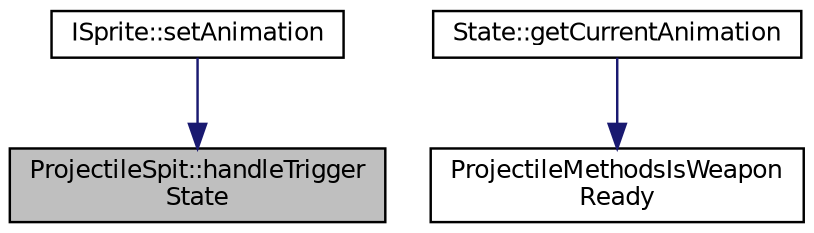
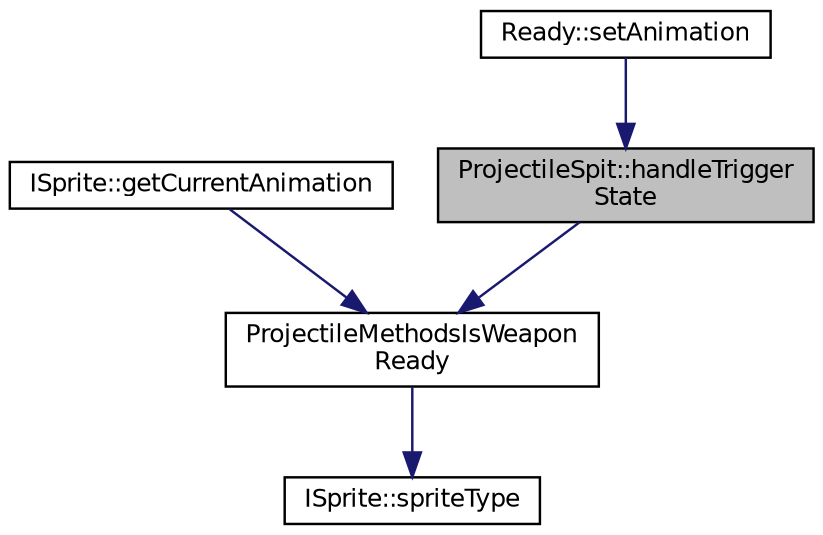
node "ISprite::setAnimation": label "ISprite::setAnimation" -> "Ready::setAnimation"
node "State::getCurrentAnimation": label "State::getCurrentAnimation" -> "ISprite::getCurrentAnimation"
edge "ProjectileSpit::handleTrigger State" -> "ProjectileMethodsIsWeapon Ready": added
node "ISprite::spriteType": added
